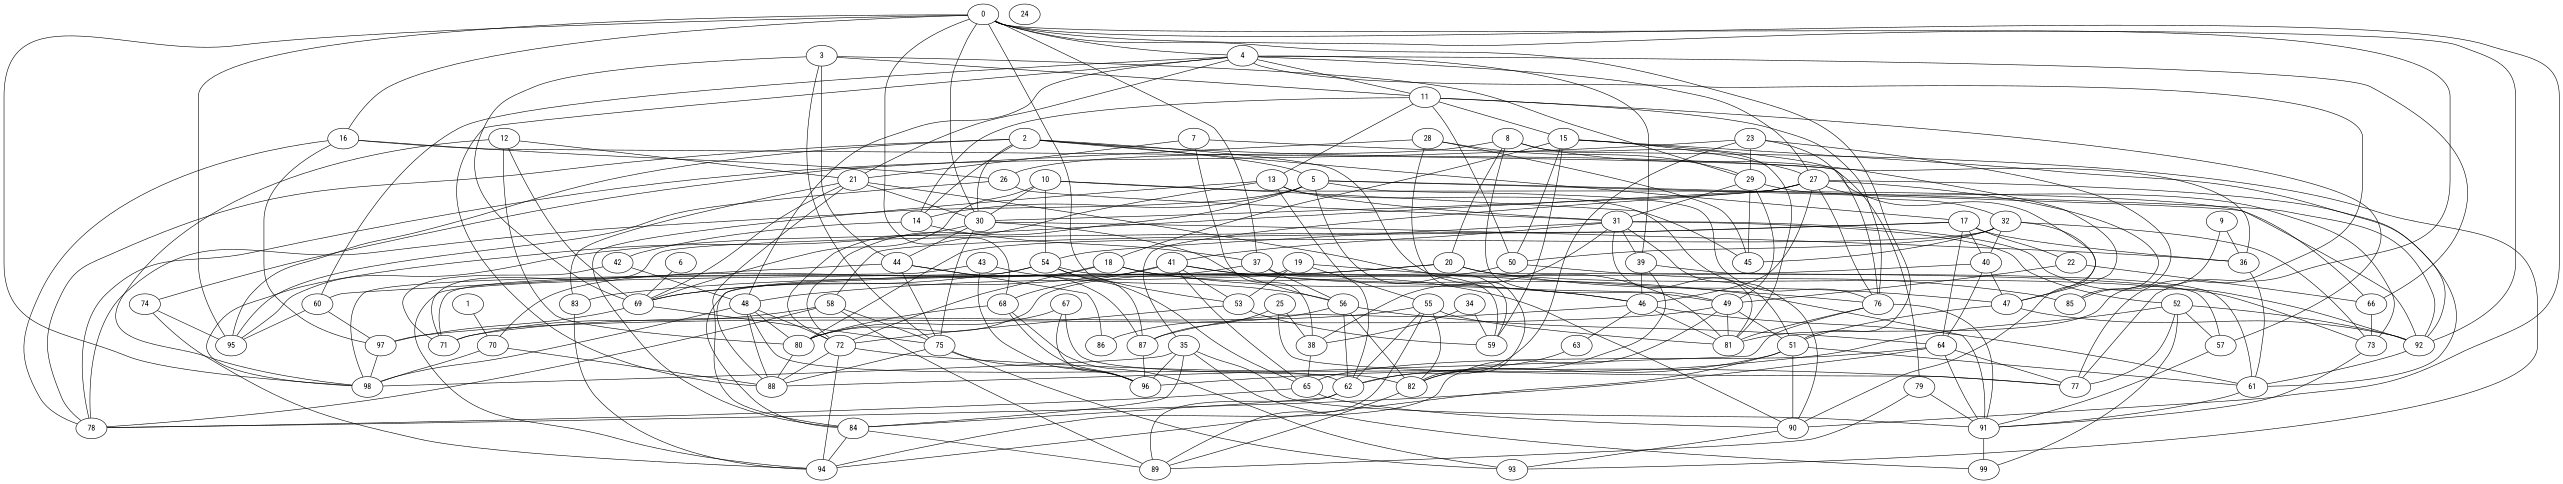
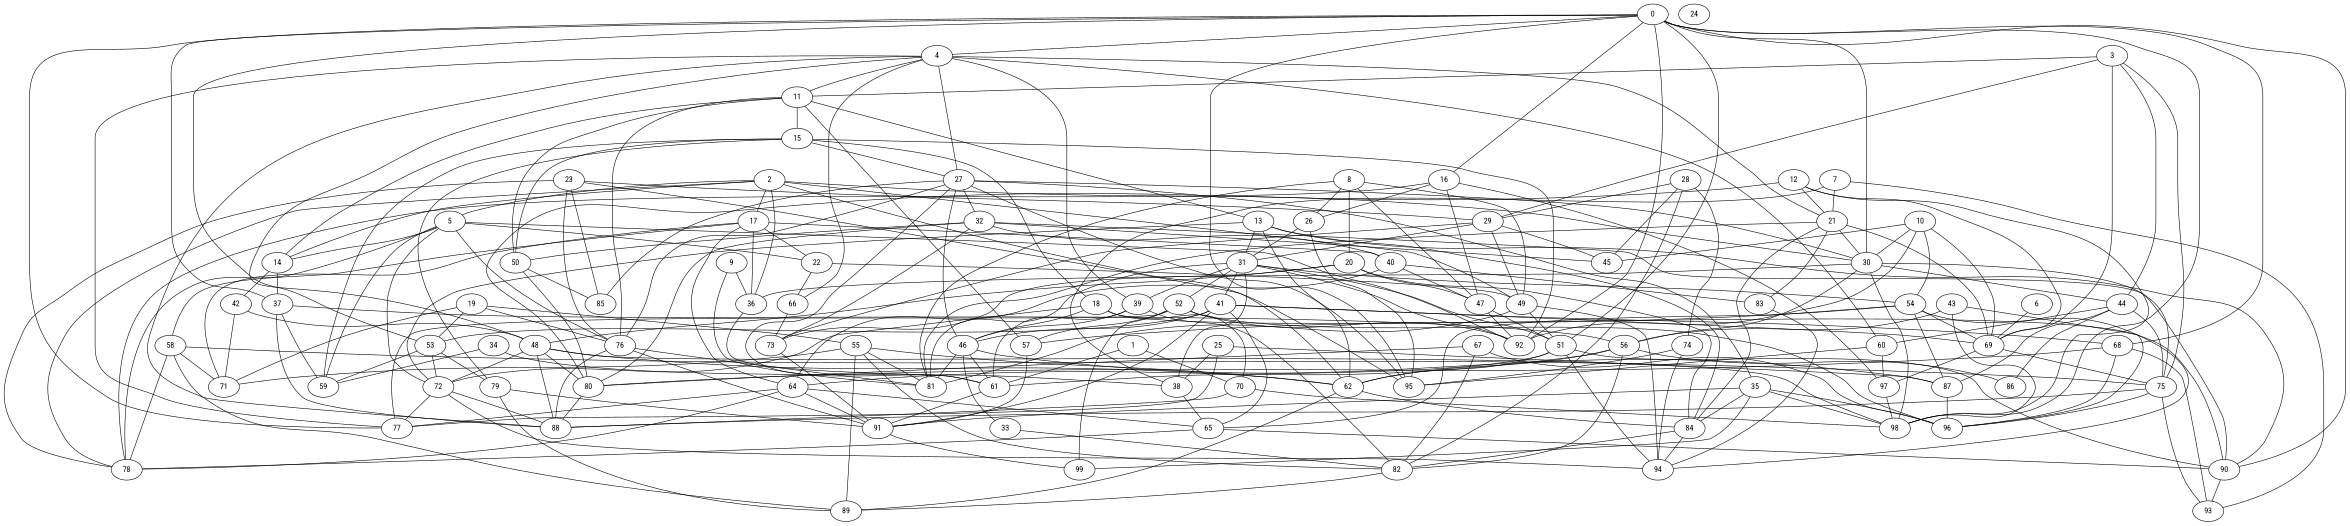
edge "5" -- "66": now "5" -- "22"
edge "49" -- "97": removed
node "63": label "63" -> "33"
edge "53" -- "79": added
edge "92" -- "61": now "1" -- "61"
edge "84" -- "89": now "84" -- "82"
